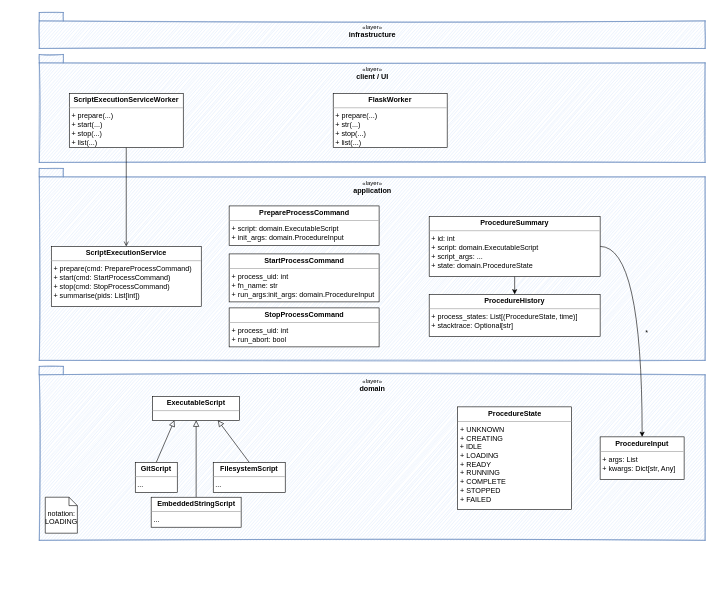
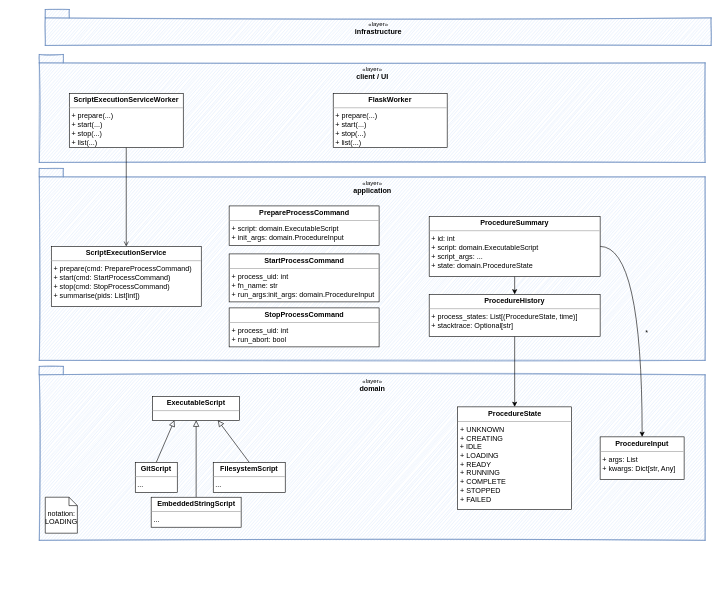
node "«layer» infrastructure": moved (372, 30) -> (378, 27)
node "FlaskWorker + prepare(...) + str(...) + stop(...) + list(...)": label "FlaskWorker + prepare(...) + str(...) + stop(...) + list(...)" -> "FlaskWorker + prepare(...) + start(...) + stop(...) + list(...)"
edge "ProcedureHistory + process_states: List[(ProcedureState, time)] + stacktrace: Optional[str]" -> "ProcedureState + UNKNOWN + CREATING + IDLE+ LOADING + READY + RUNNING + COMPLETE + STOPPED + FAILED": added
